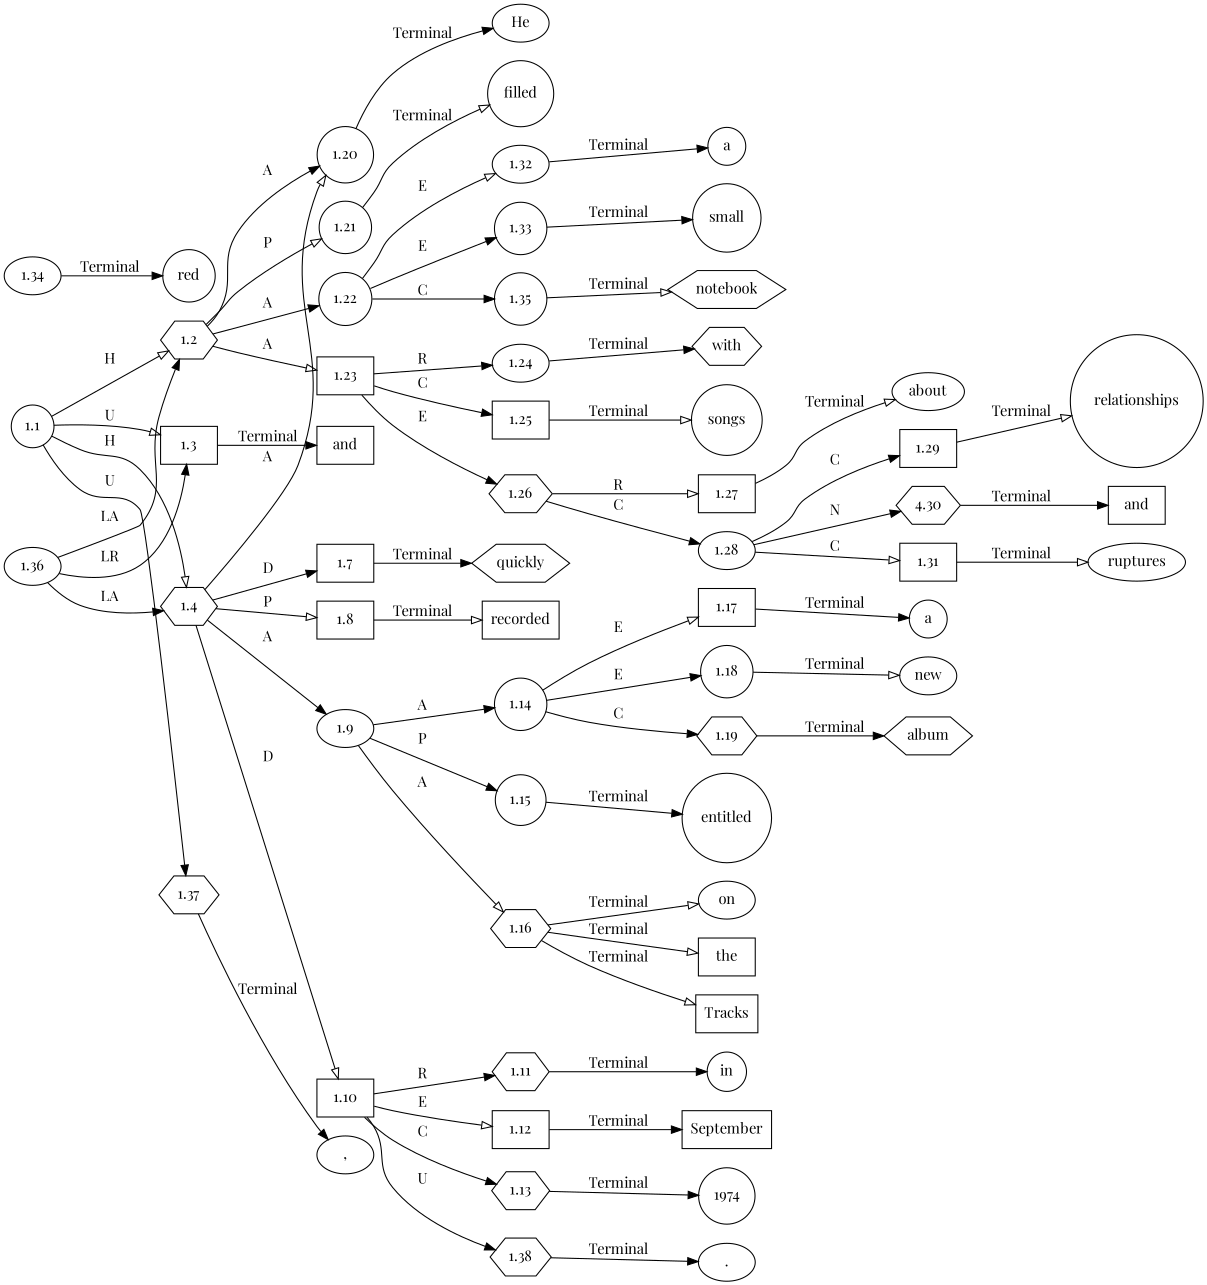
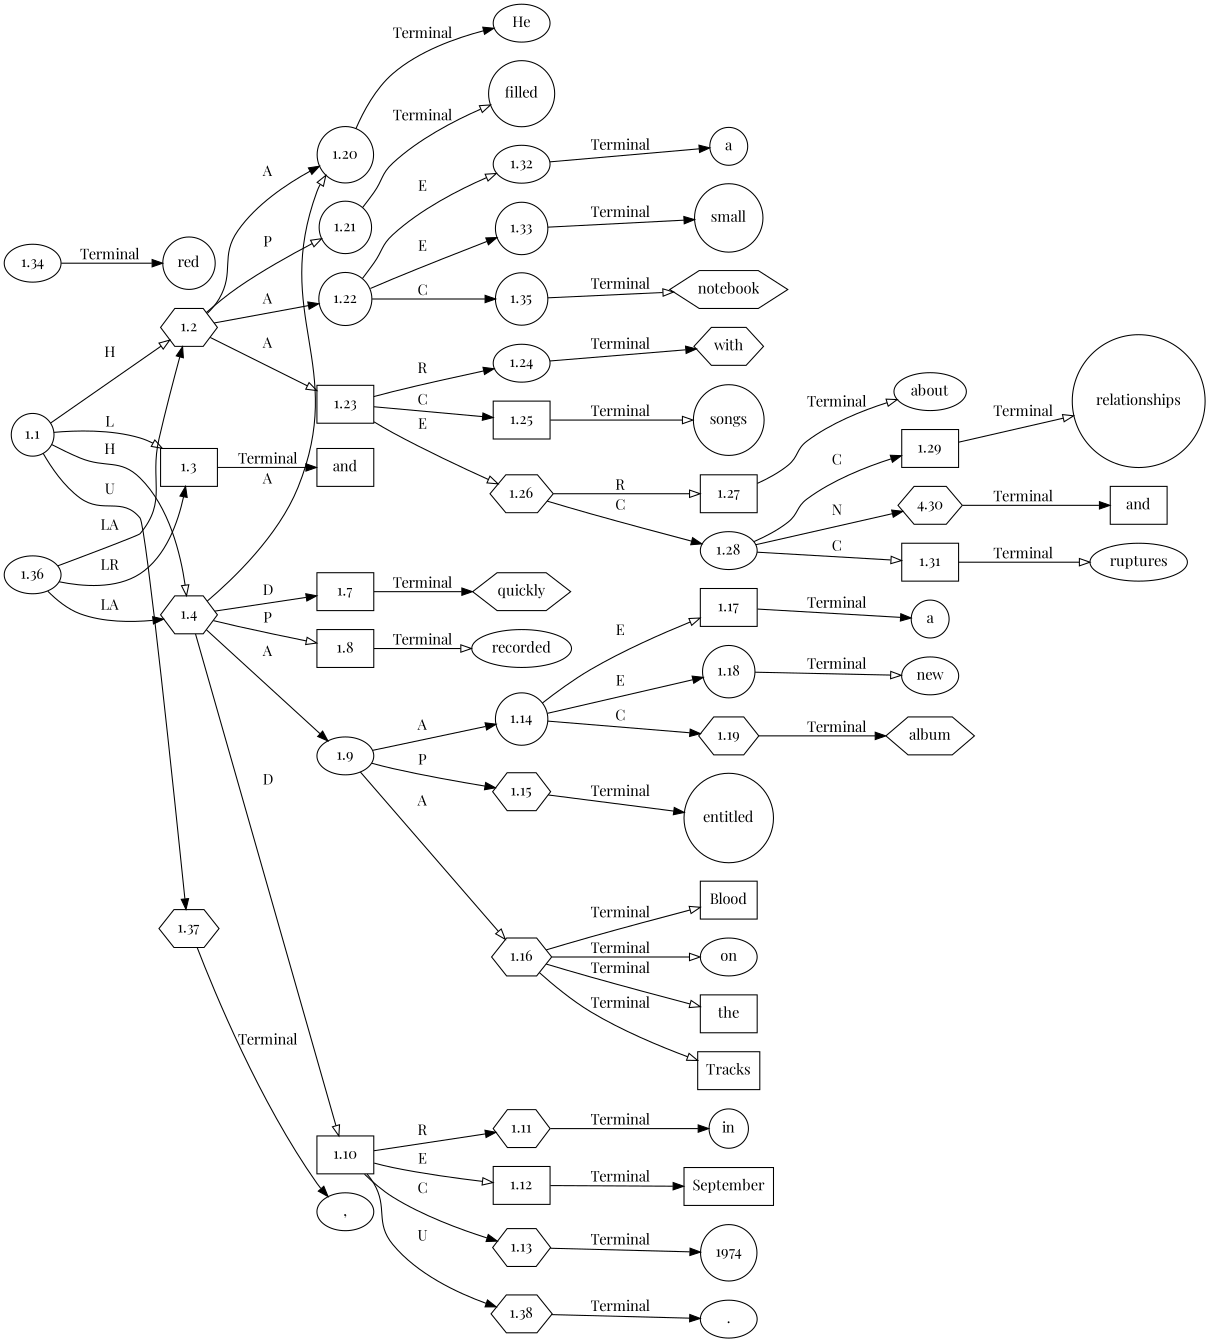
edge "1.1" -> "1.3": label "U" -> "L"
edge "1.23" -> "1.26": arrowhead normal -> onormal
node "recorded": shape box -> ellipse
node "1.15": shape circle -> hexagon
node "Blood": added
